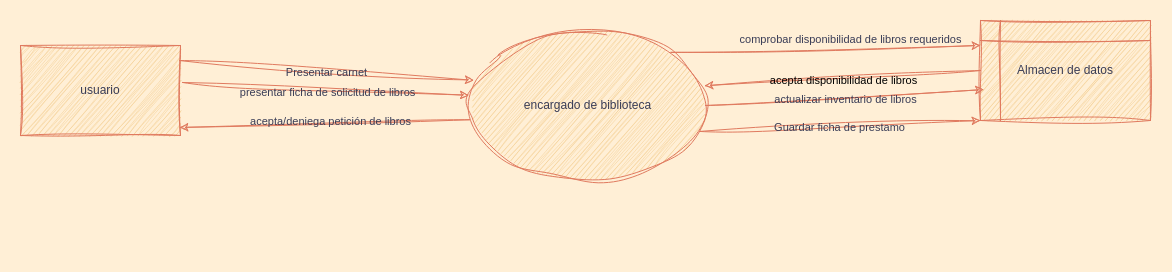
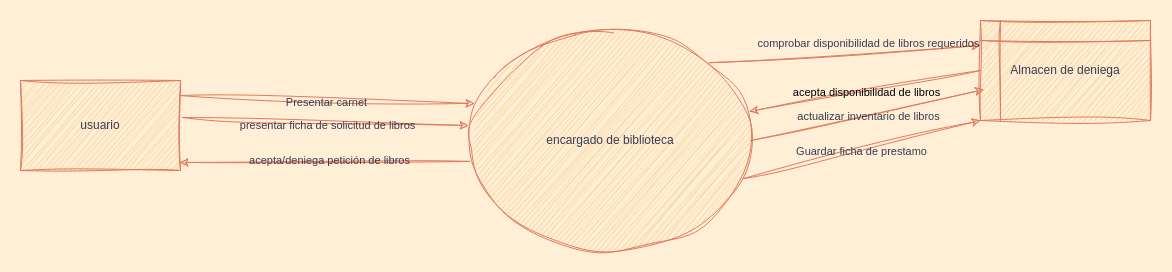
node "Almacen de datos": label "Almacen de datos" -> "Almacen de deniega"
node "usuario": moved (101, 91) -> (101, 126)
node "encargado de biblioteca": size 235x150 -> 280x220
